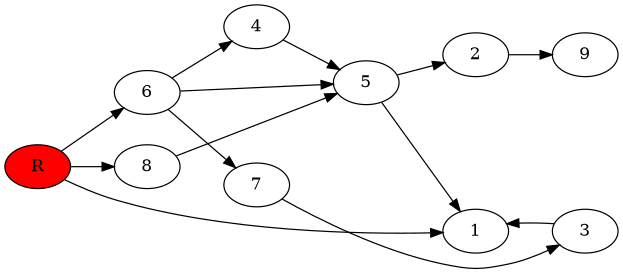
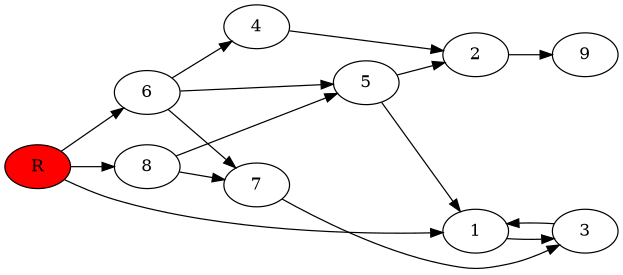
edge "4" -> "5": now "4" -> "2"
edge "8" -> "7": added
edge "1" -> "3": added
